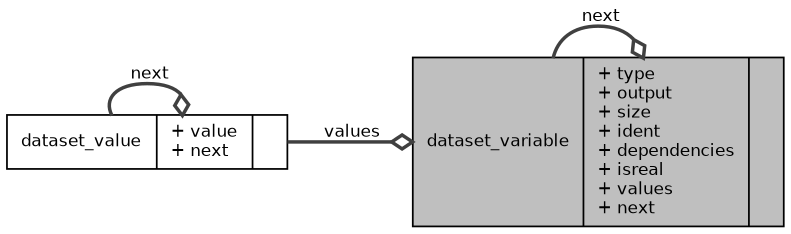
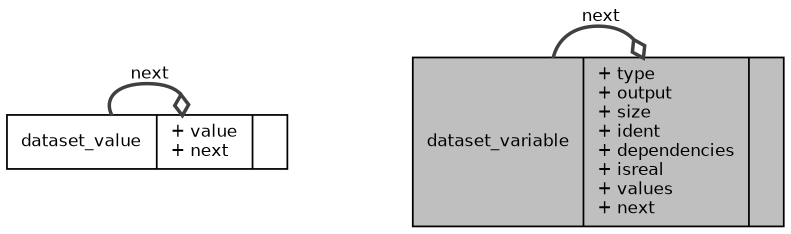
edge "dataset_value" -> "dataset_variable": removed, label "values"
